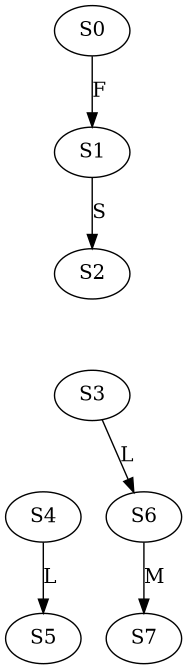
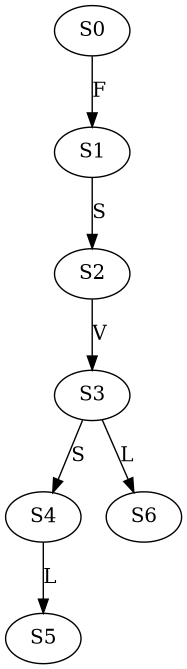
edge "S2" -> "S3": added, label "V"
edge "S3" -> "S4": added, label "S"
node "S7": removed
